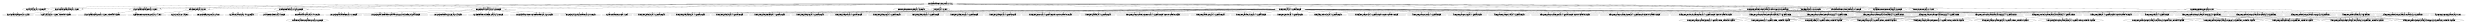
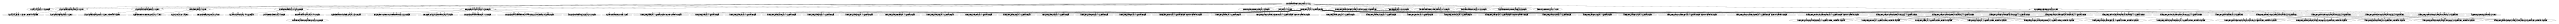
node "com.chinamobile.cmos:smsj:jar:0.1.3.2:compile": added
node "io.netty:netty-codec-http2:jar:4.1.86.Final:compile": added
node "io.sleepycat:netty-transport-udt:jar:4.1.86.Final:compile": label "io.sleepycat:netty-transport-udt:jar:4.1.86.Final:compile" -> "io.netty:netty-transport-udt:jar:4.1.86.Final:compile"
